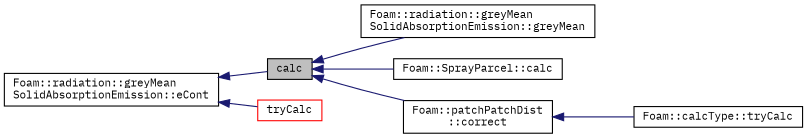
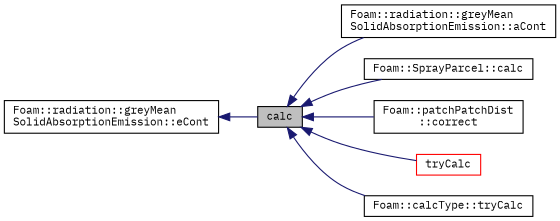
node "Foam::radiation::greyMean SolidAbsorptionEmission::greyMean": label "Foam::radiation::greyMean SolidAbsorptionEmission::greyMean" -> "Foam::radiation::greyMean SolidAbsorptionEmission::aCont"
edge "tryCalc" -> "Foam::radiation::greyMean SolidAbsorptionEmission::eCont": now "tryCalc" -> "calc"
edge "Foam::calcType::tryCalc" -> "Foam::patchPatchDist ::correct": now "Foam::calcType::tryCalc" -> "calc"
